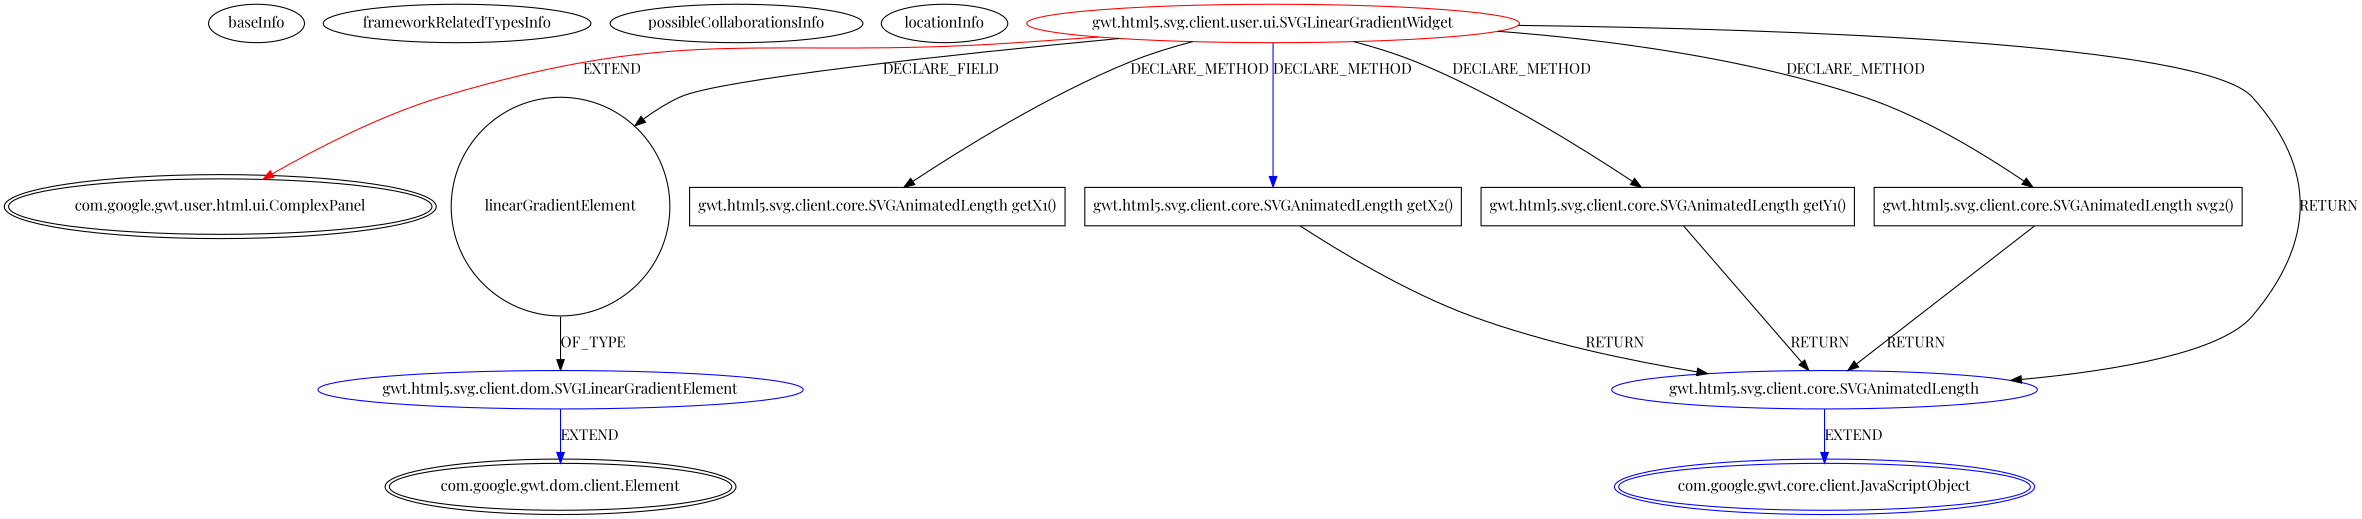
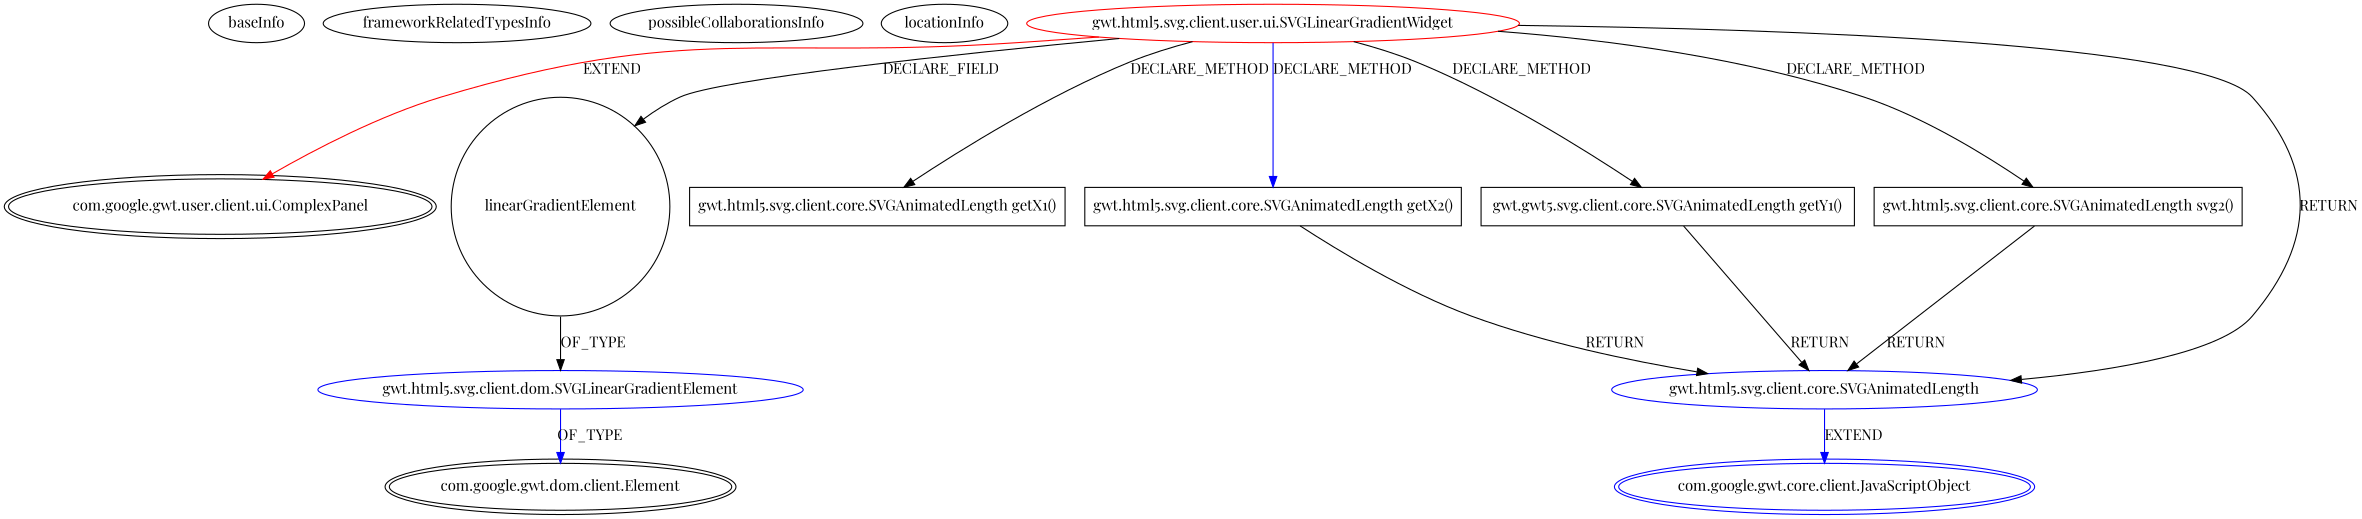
node "com.google.gwt.user.html.ui.ComplexPanel": label "com.google.gwt.user.html.ui.ComplexPanel" -> "com.google.gwt.user.client.ui.ComplexPanel"
node "gwt.html5.svg.client.core.SVGAnimatedLength getY1()": label "gwt.html5.svg.client.core.SVGAnimatedLength getY1()" -> "gwt.gwt5.svg.client.core.SVGAnimatedLength getY1()"
edge "gwt.html5.svg.client.dom.SVGLinearGradientElement" -> "com.google.gwt.dom.client.Element": label "EXTEND" -> "OF_TYPE"
